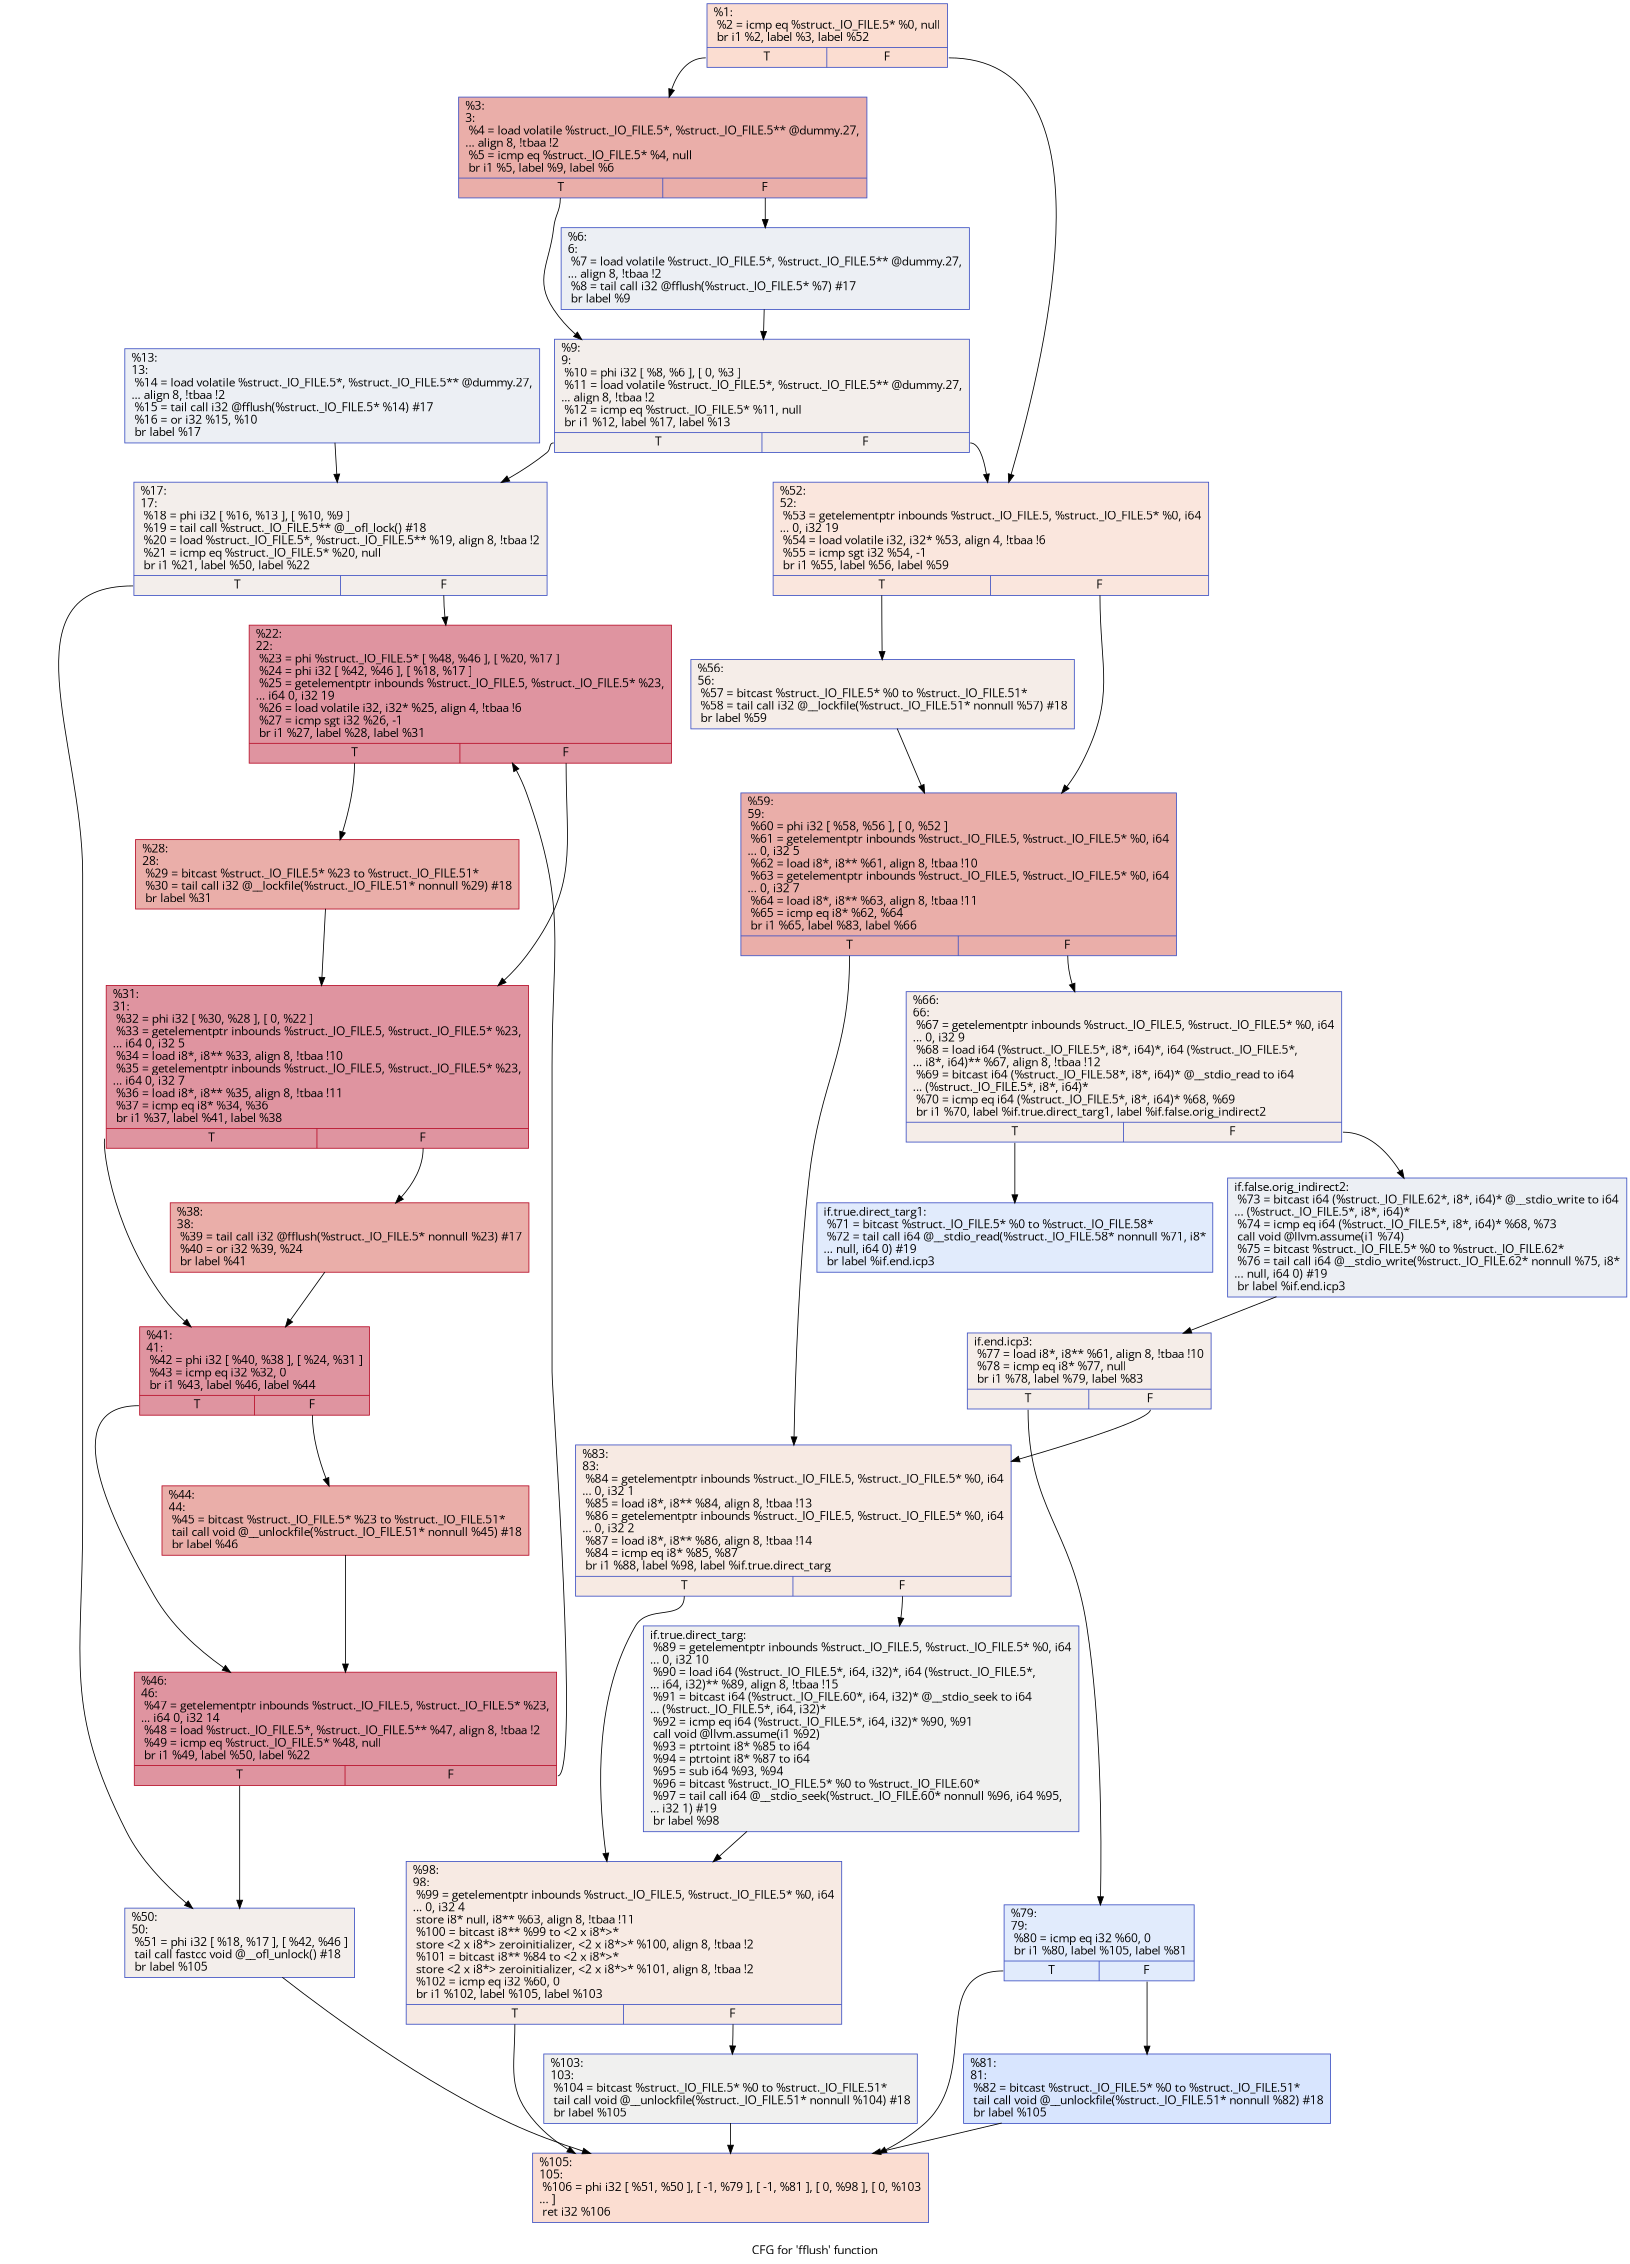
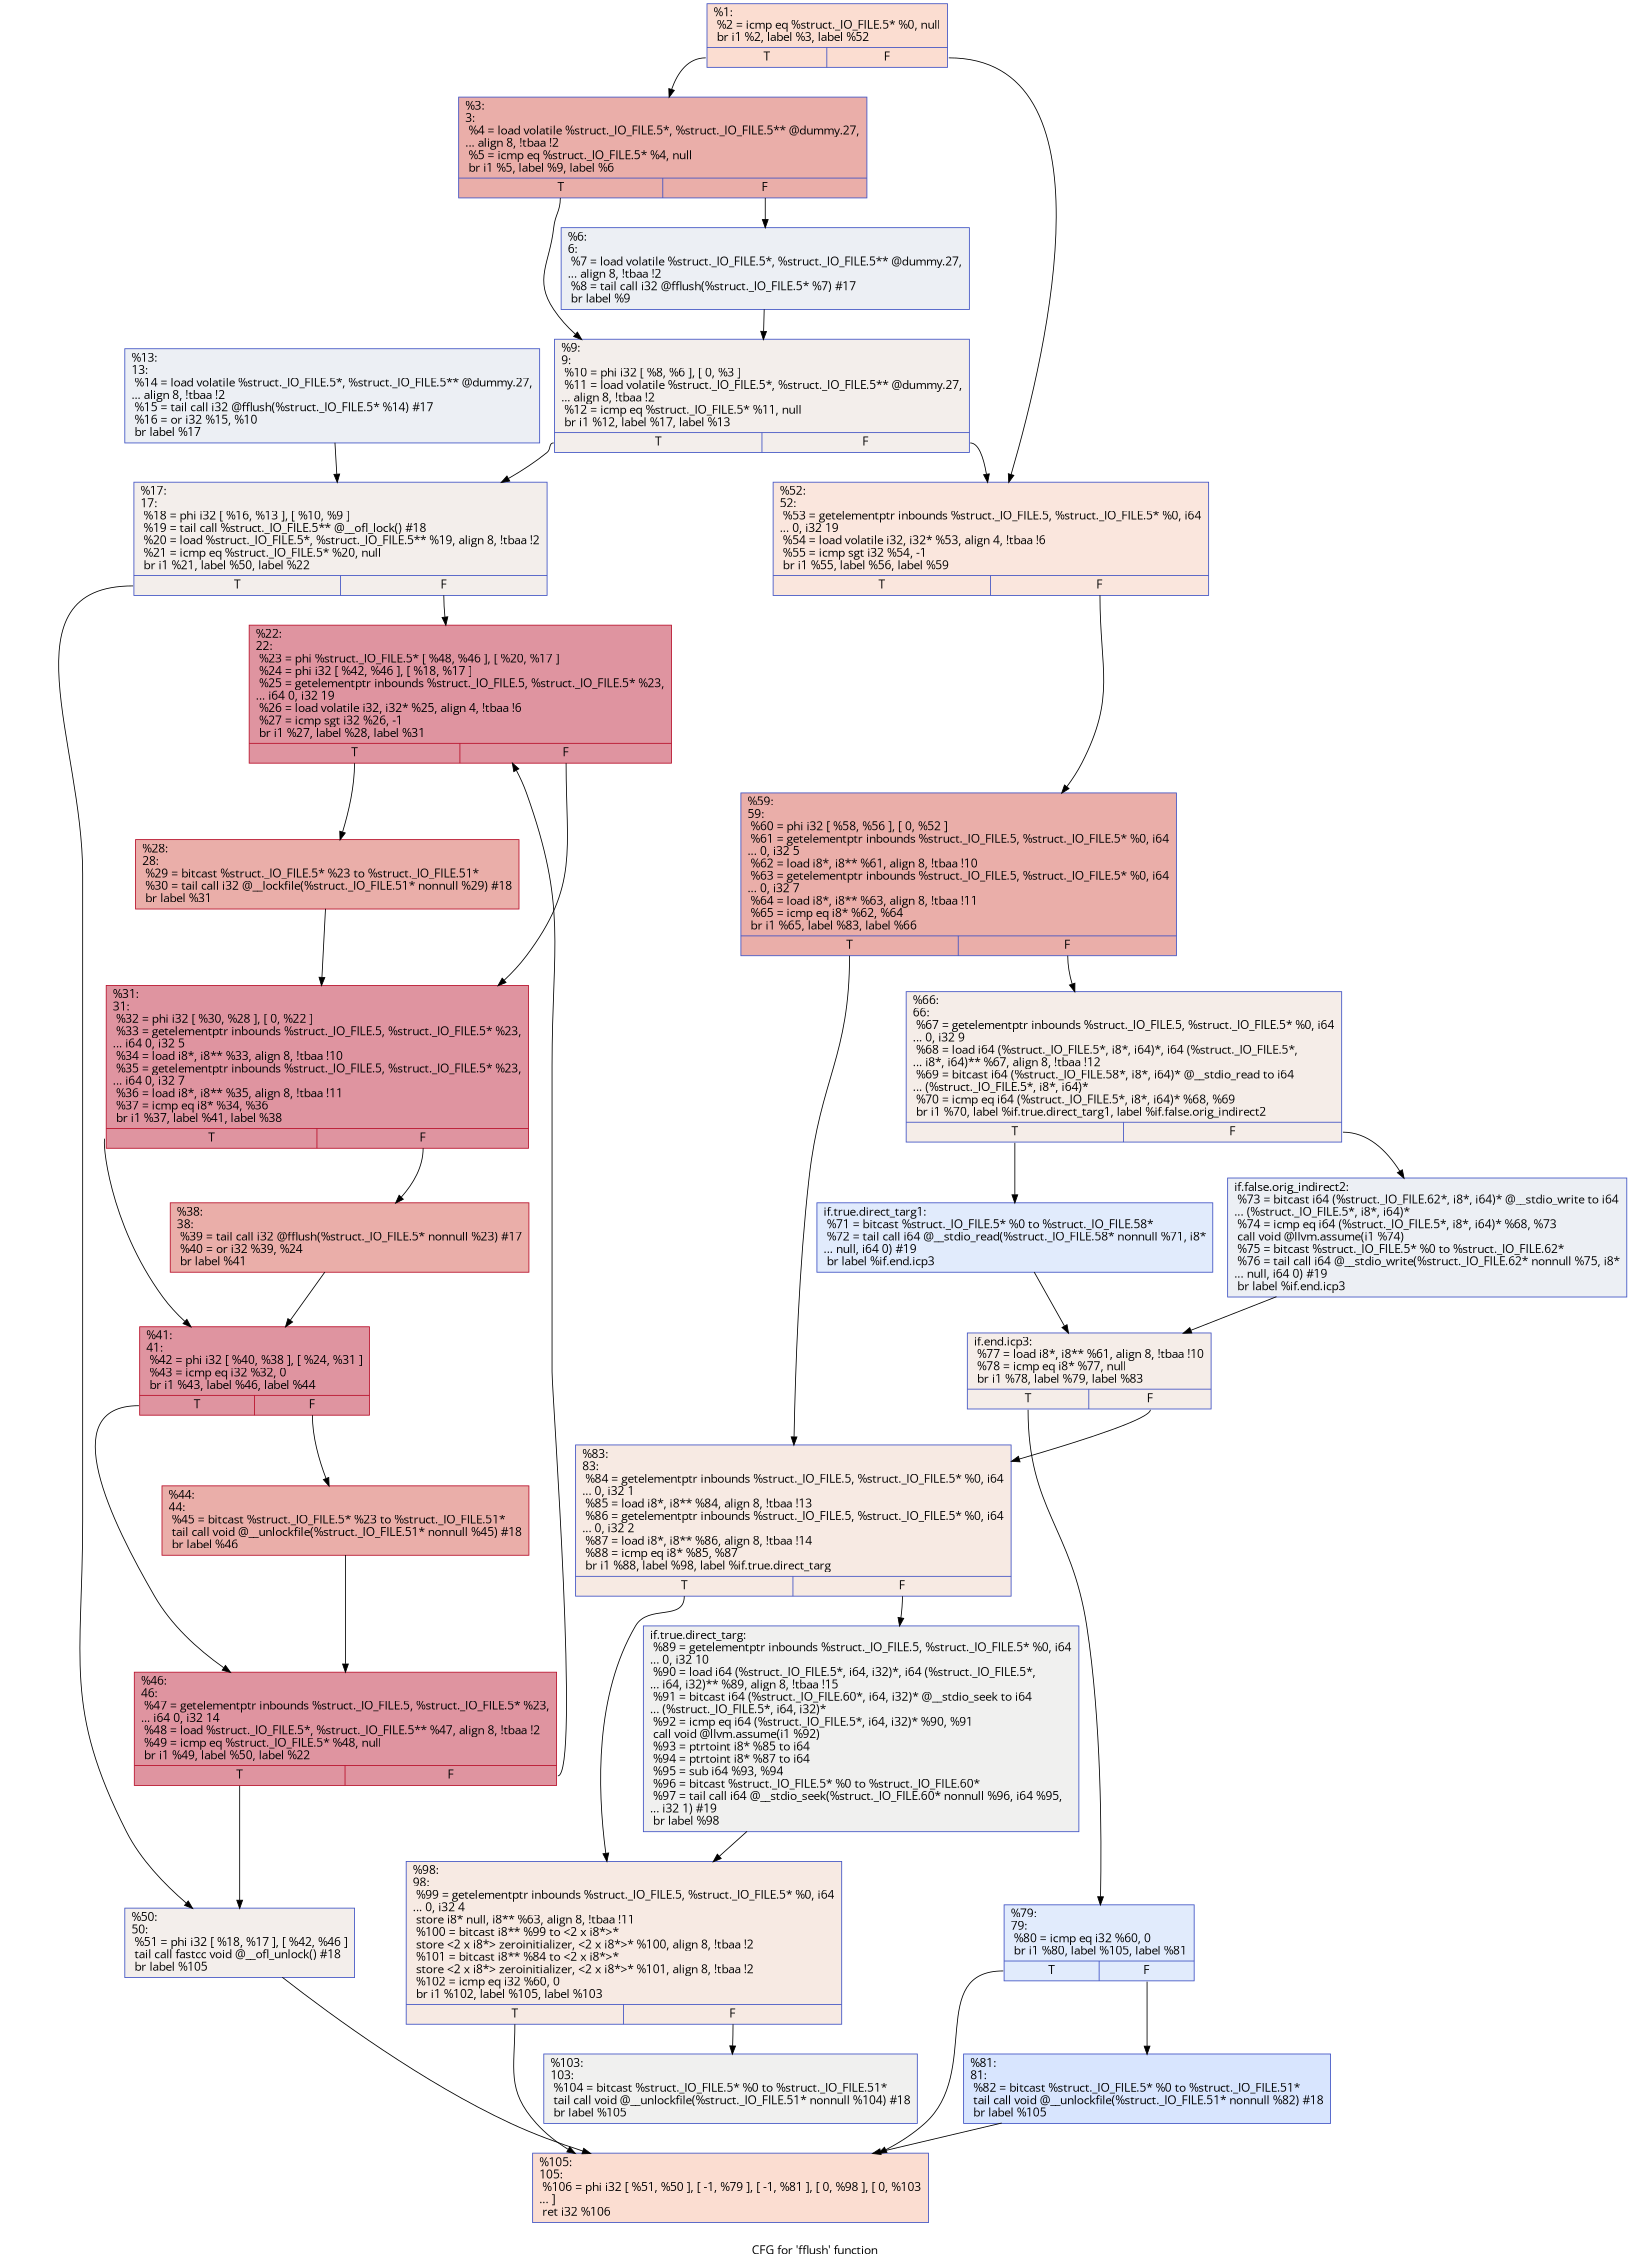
node "%56:": removed
edge "if.true.direct_targ1:" -> "if.end.icp3:": added
node "%83:": text "%84 = icmp eq i8* %85, %87" -> "%88 = icmp eq i8* %85, %87"
edge "%103:" -> "%105:": removed
